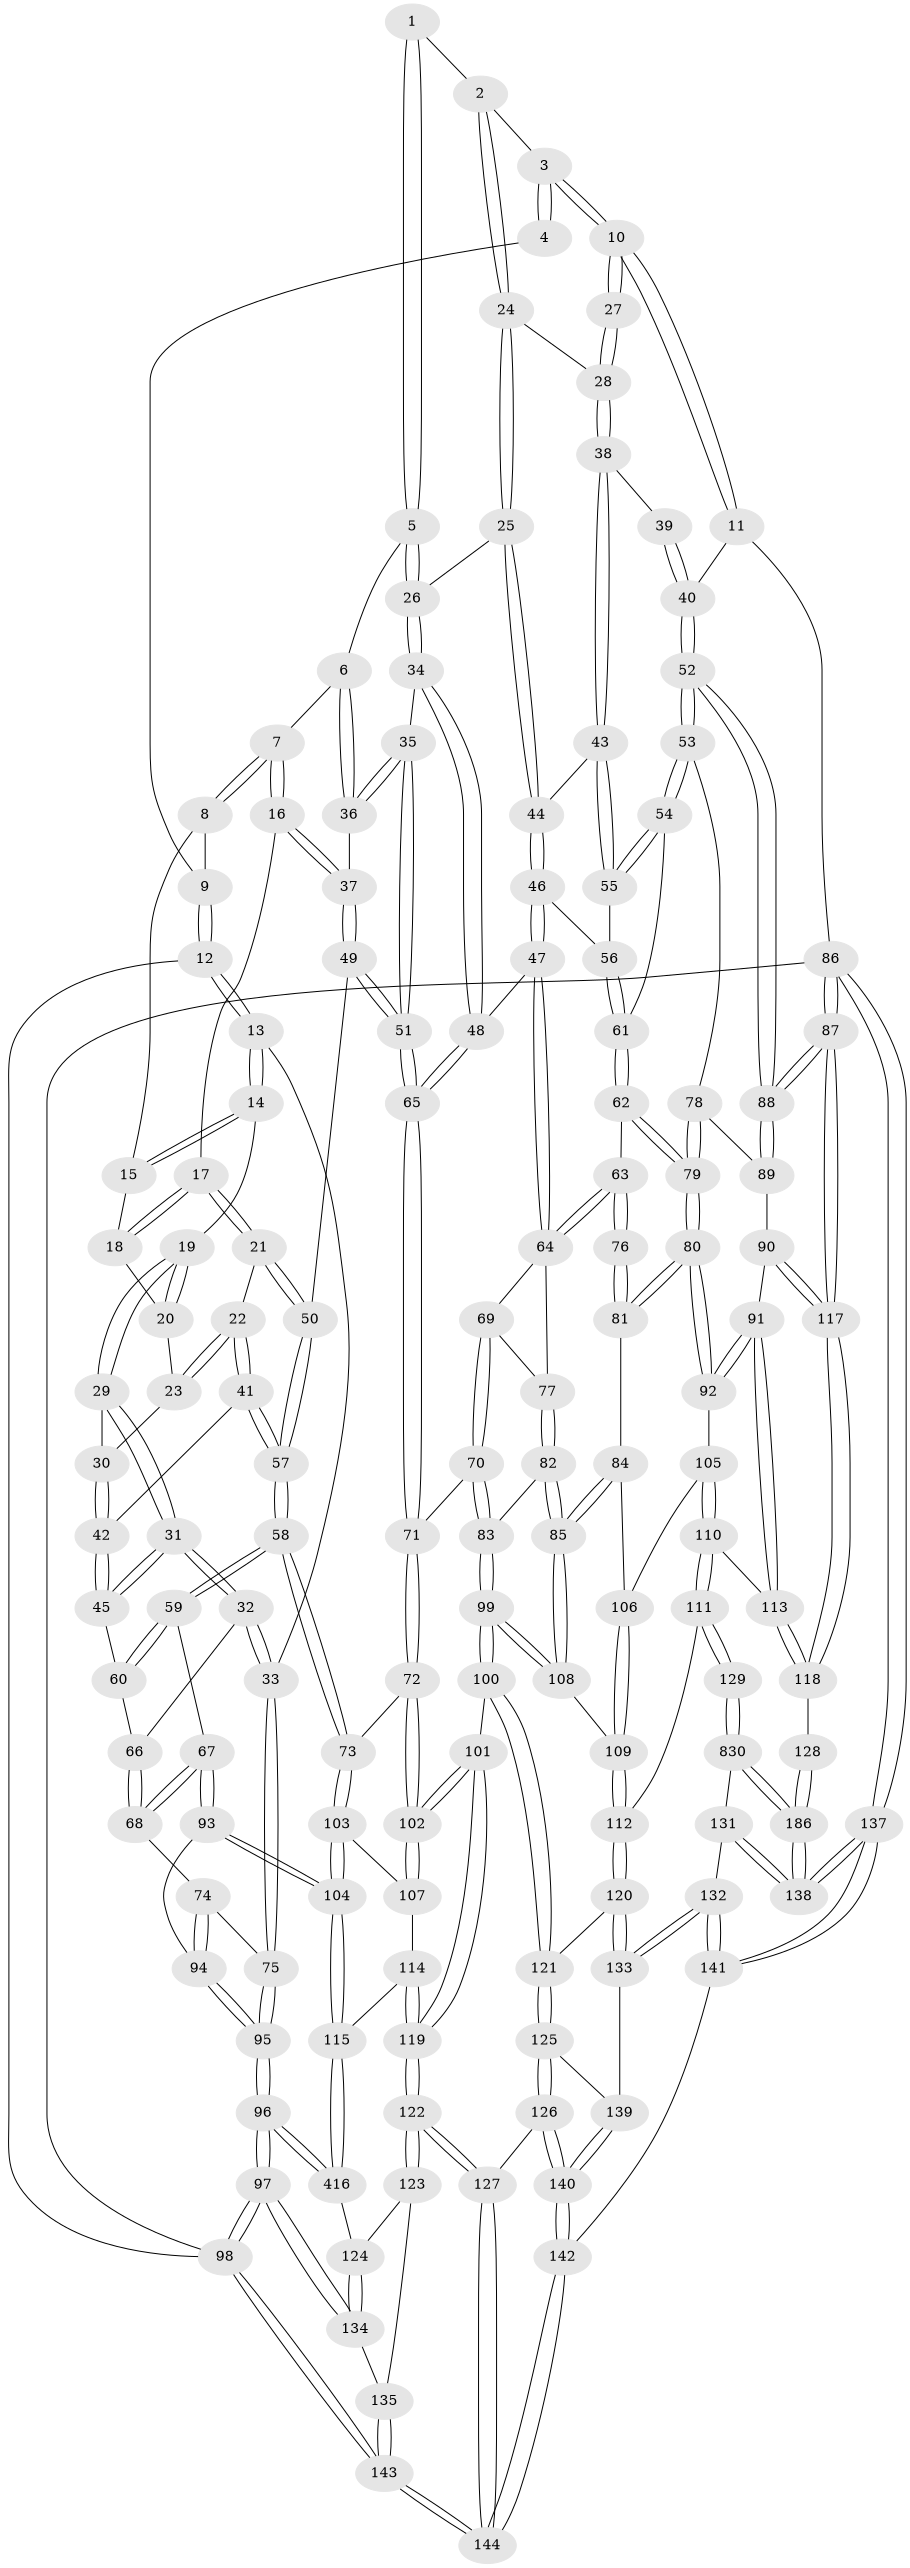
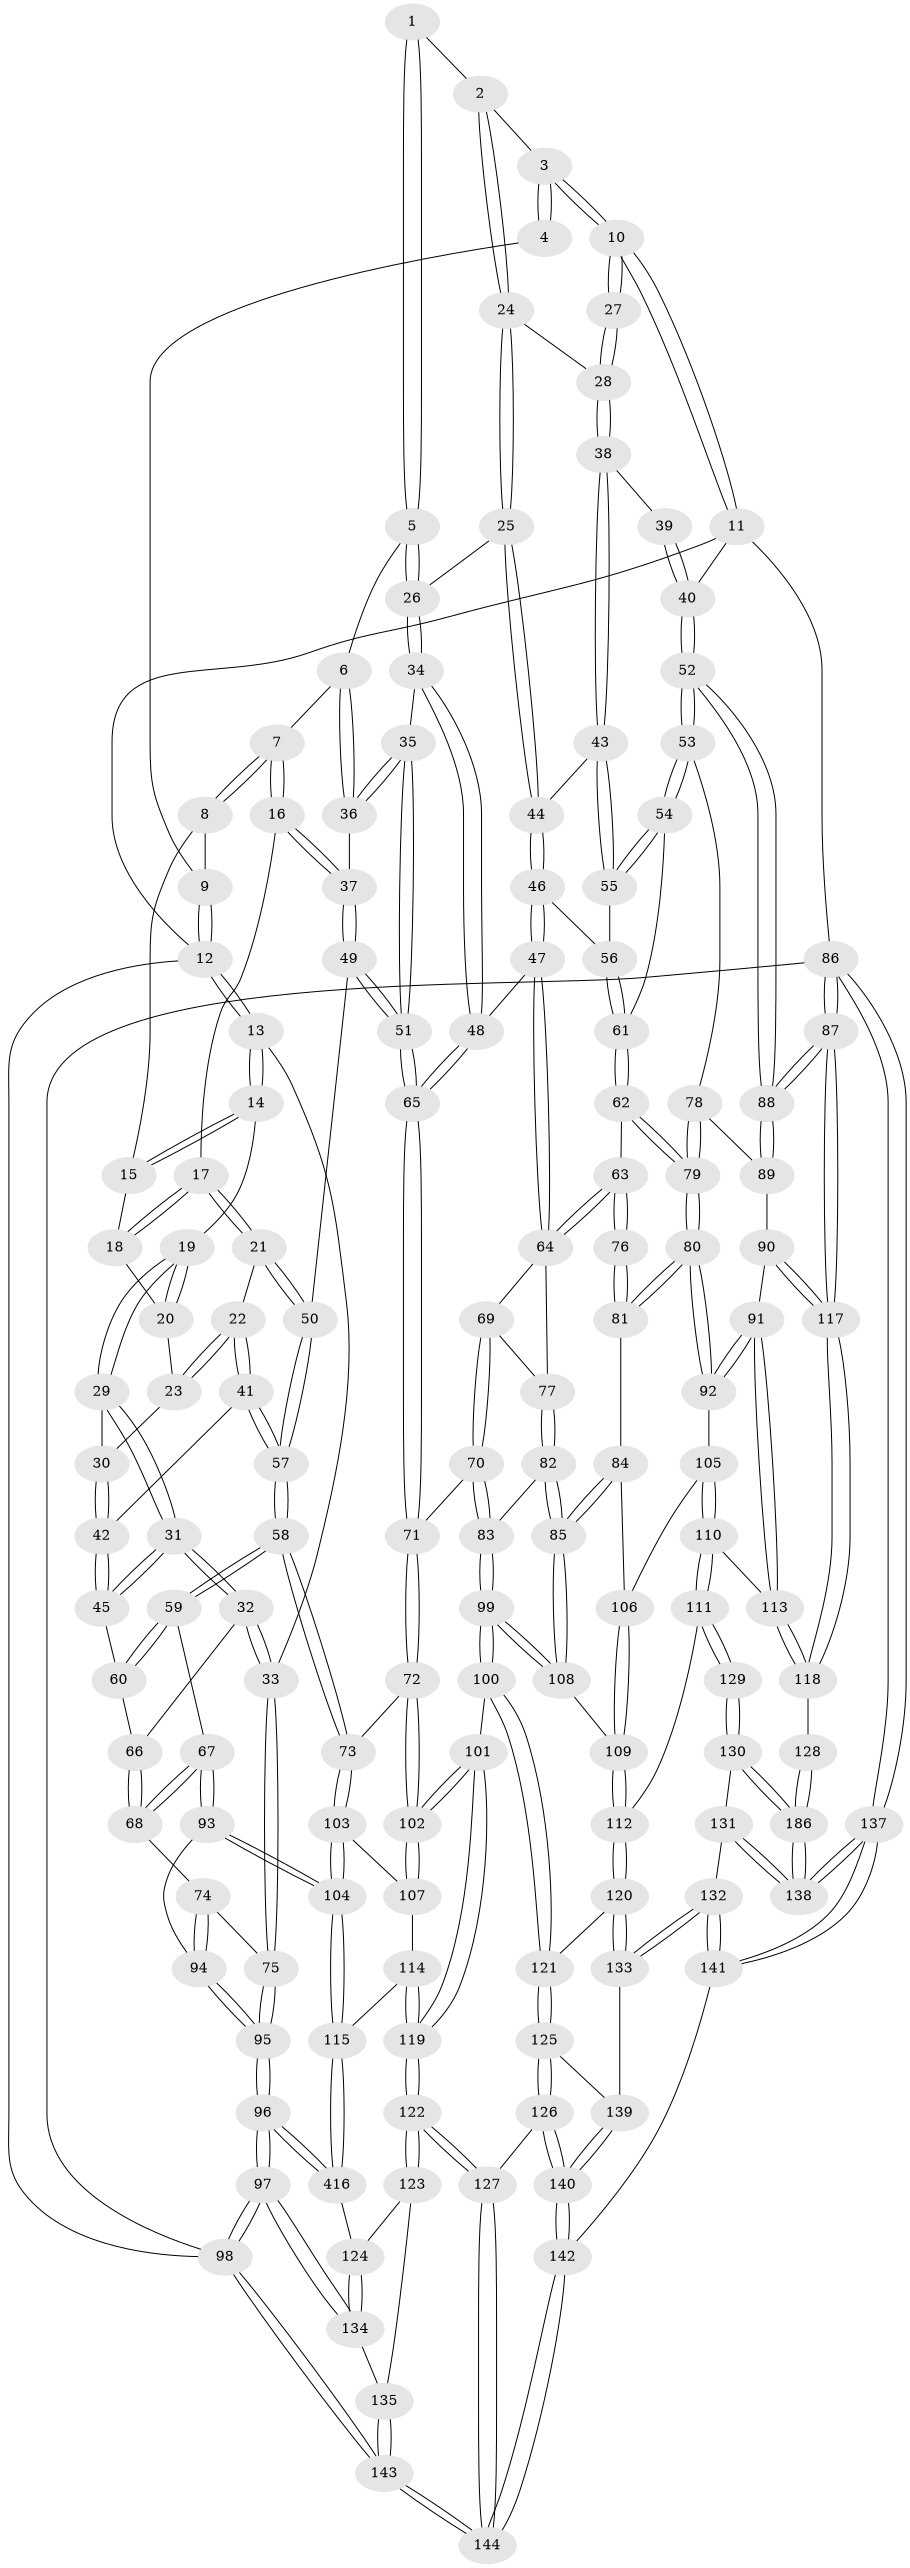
edge "11" -- "12": added
node "830": label "830" -> "130"
